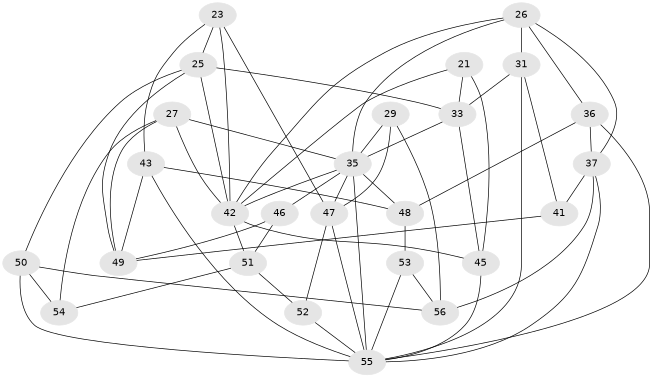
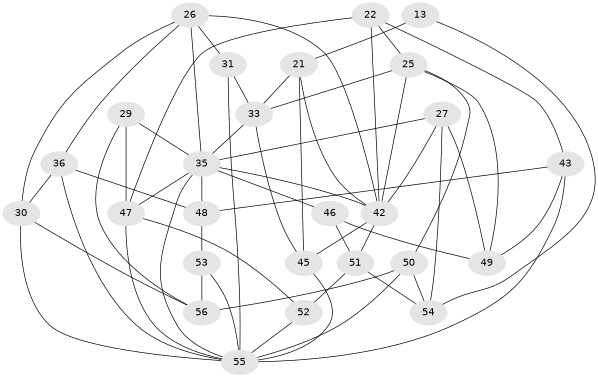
node "23": label "23" -> "22"
node "13": added
node "37": label "37" -> "30"
node "41": removed
